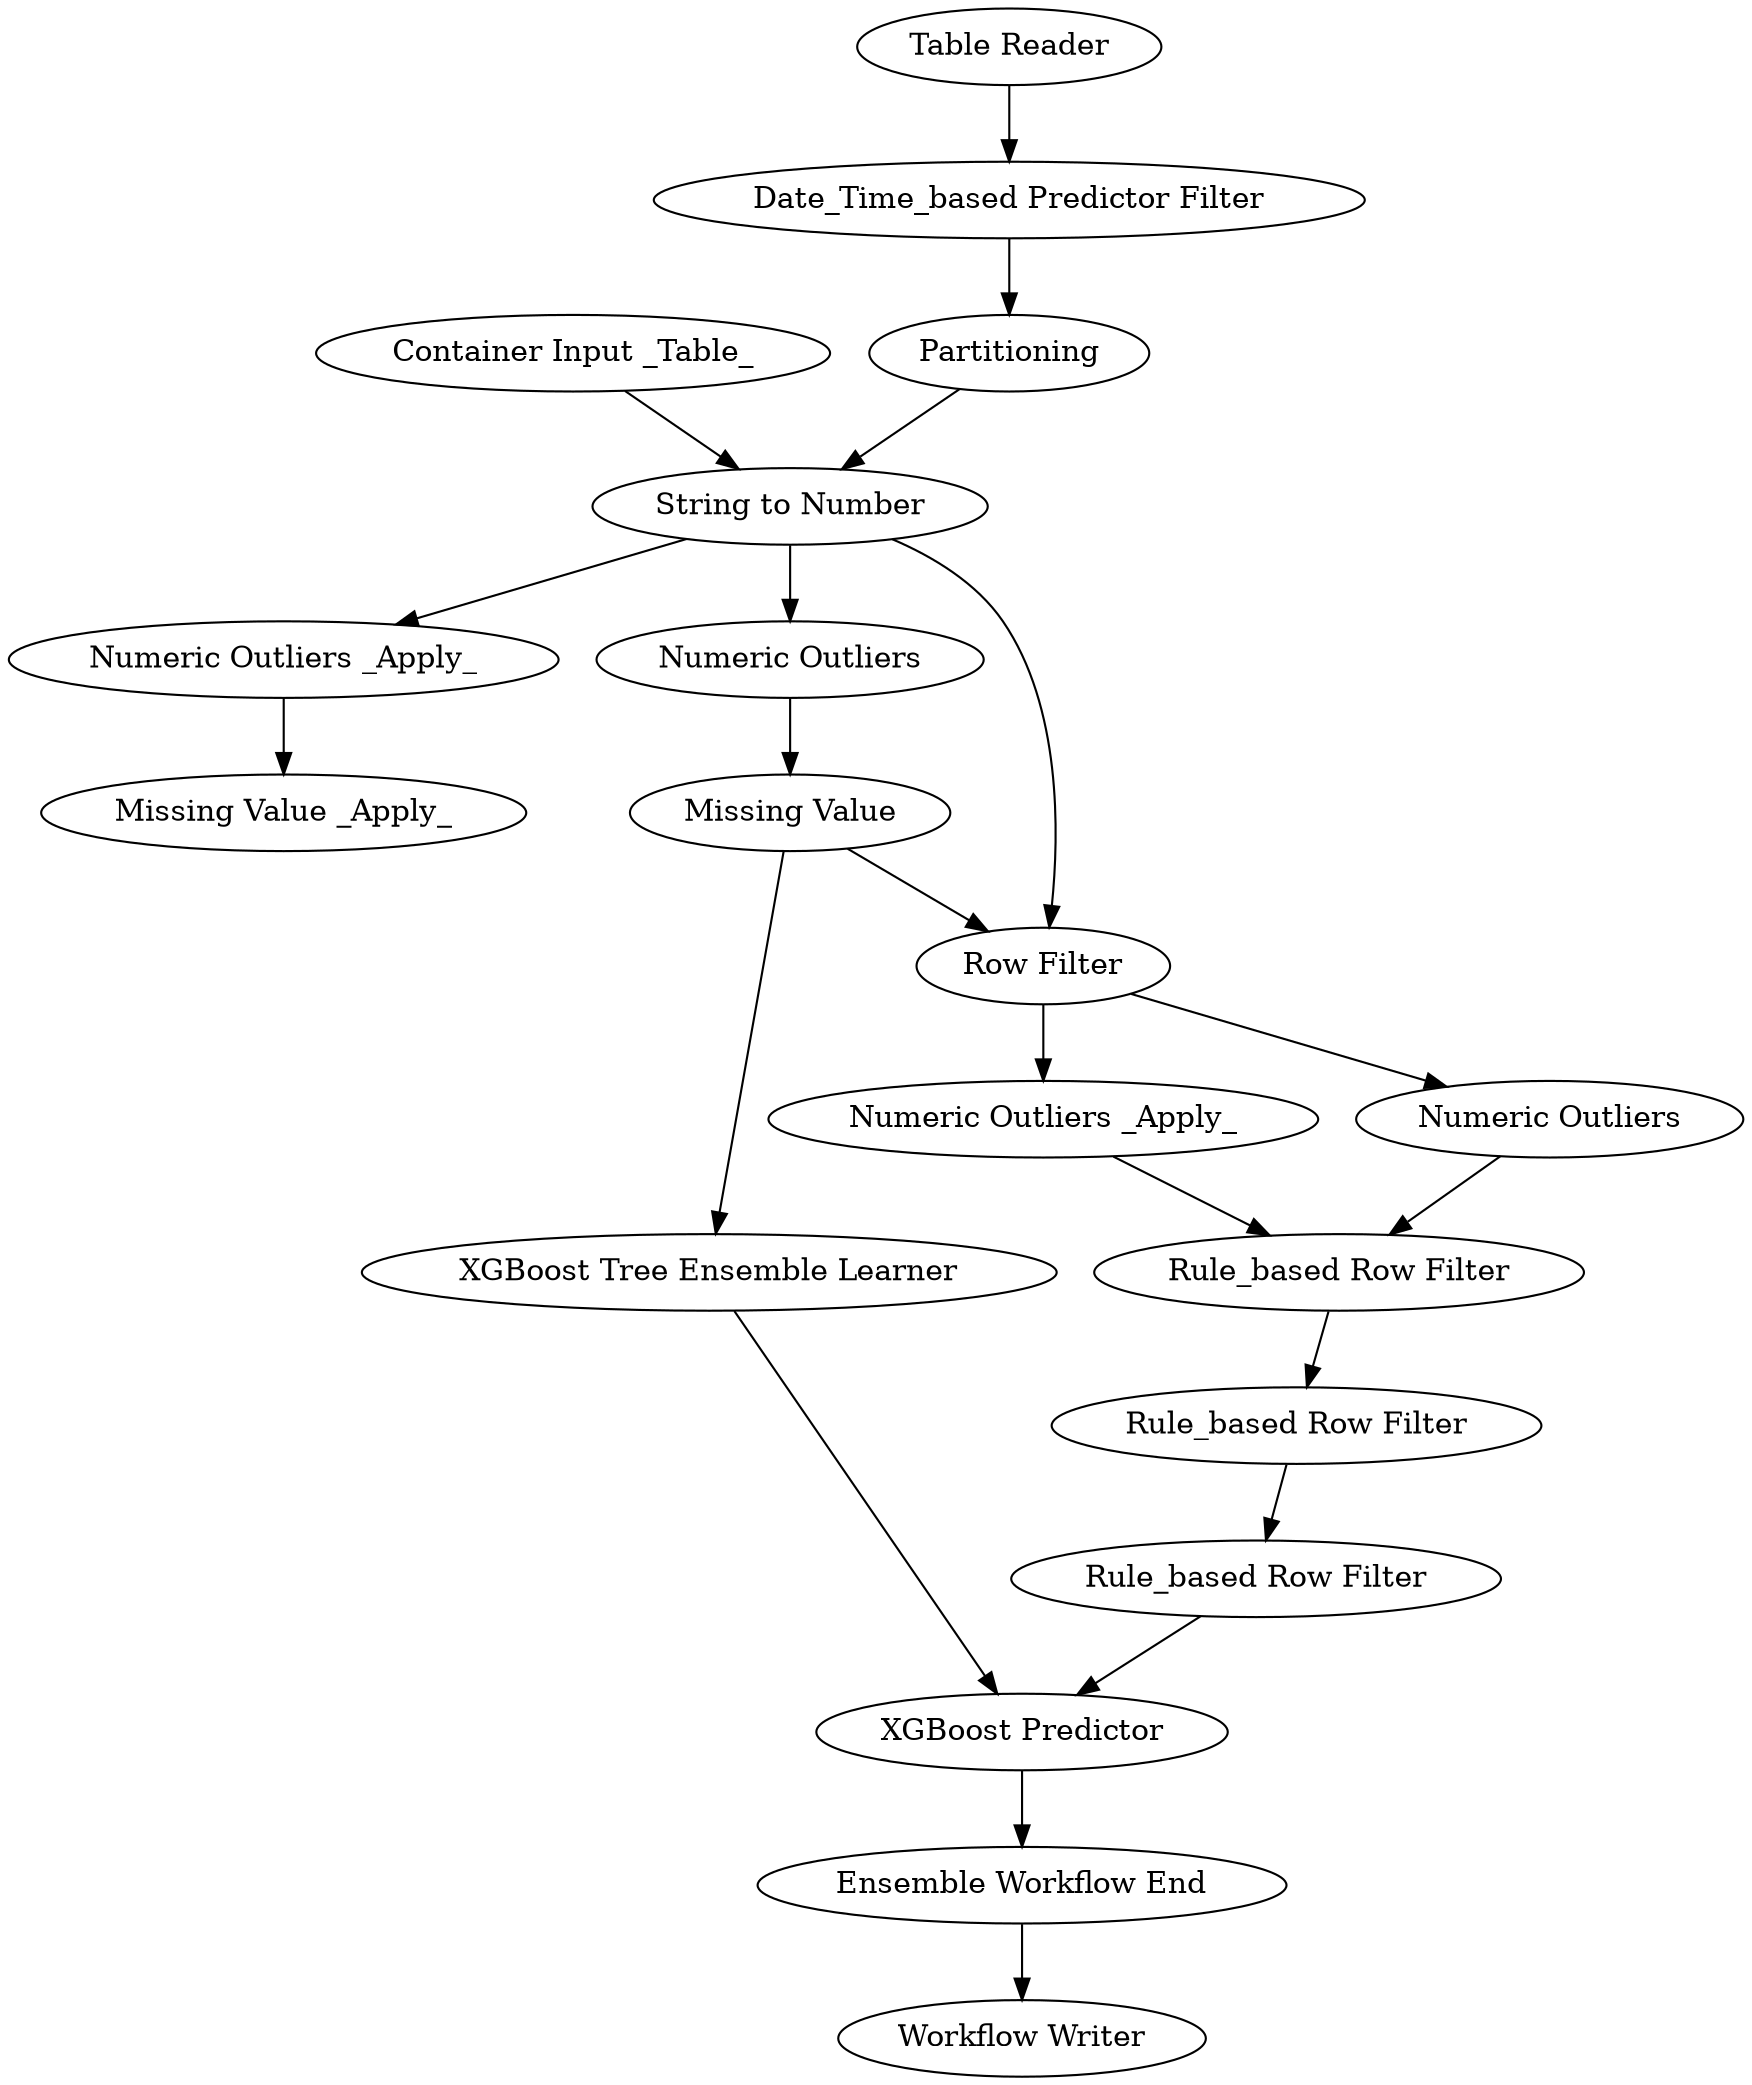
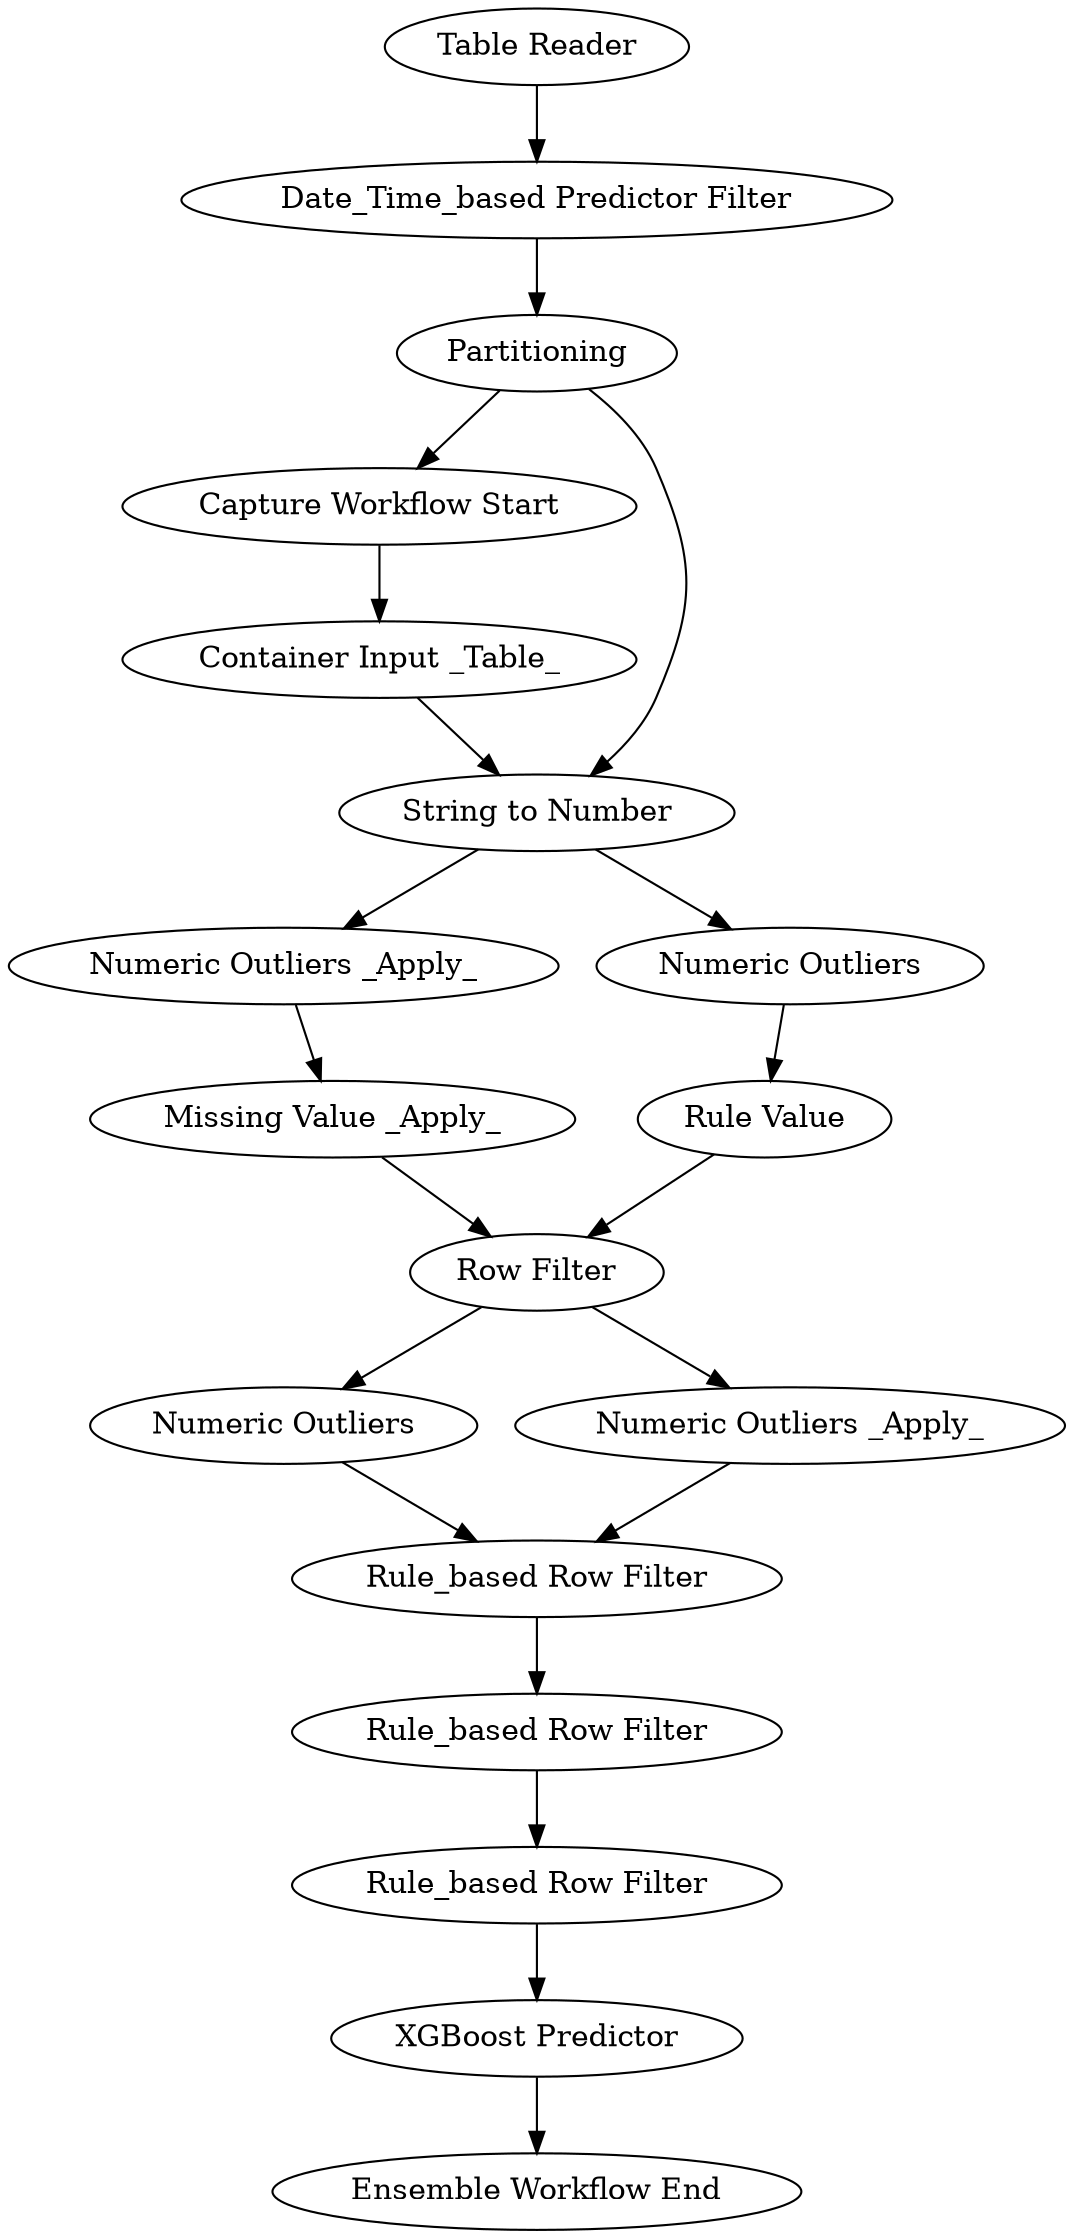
node "Capture Workflow Start": added
edge "String to Number" -> "Row Filter": now "Missing Value _Apply_" -> "Row Filter"
node "Missing Value": label "Missing Value" -> "Rule Value"
node "XGBoost Tree Ensemble Learner": removed
node "Workflow Writer": removed
